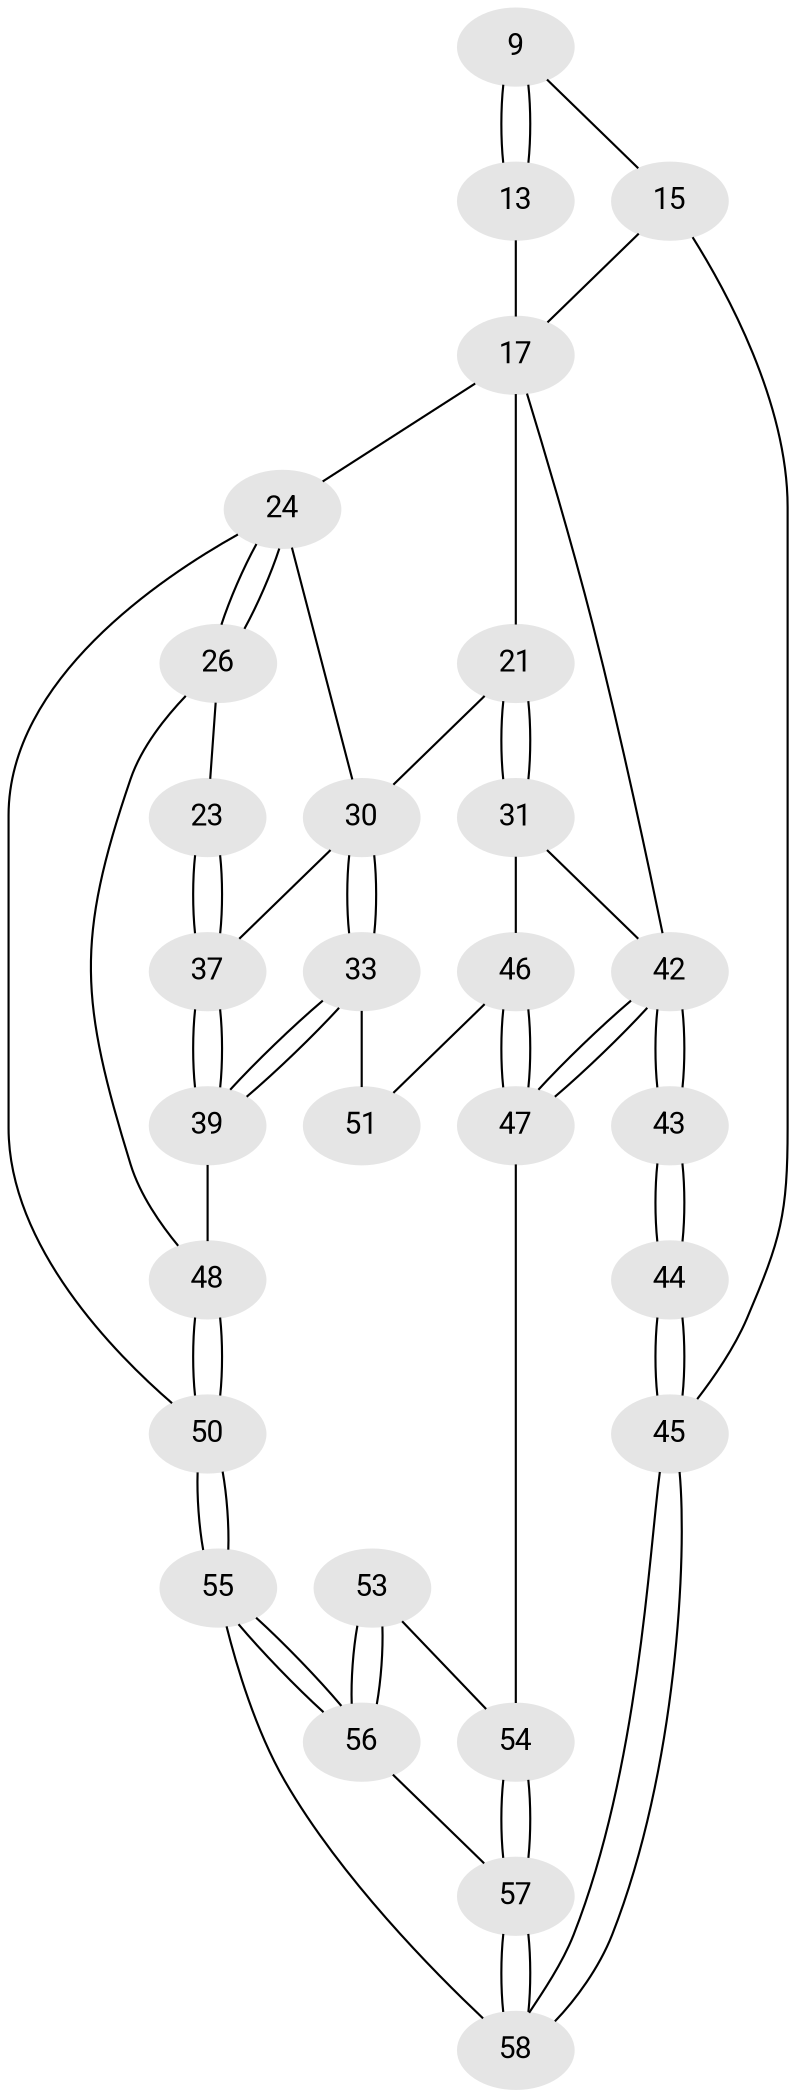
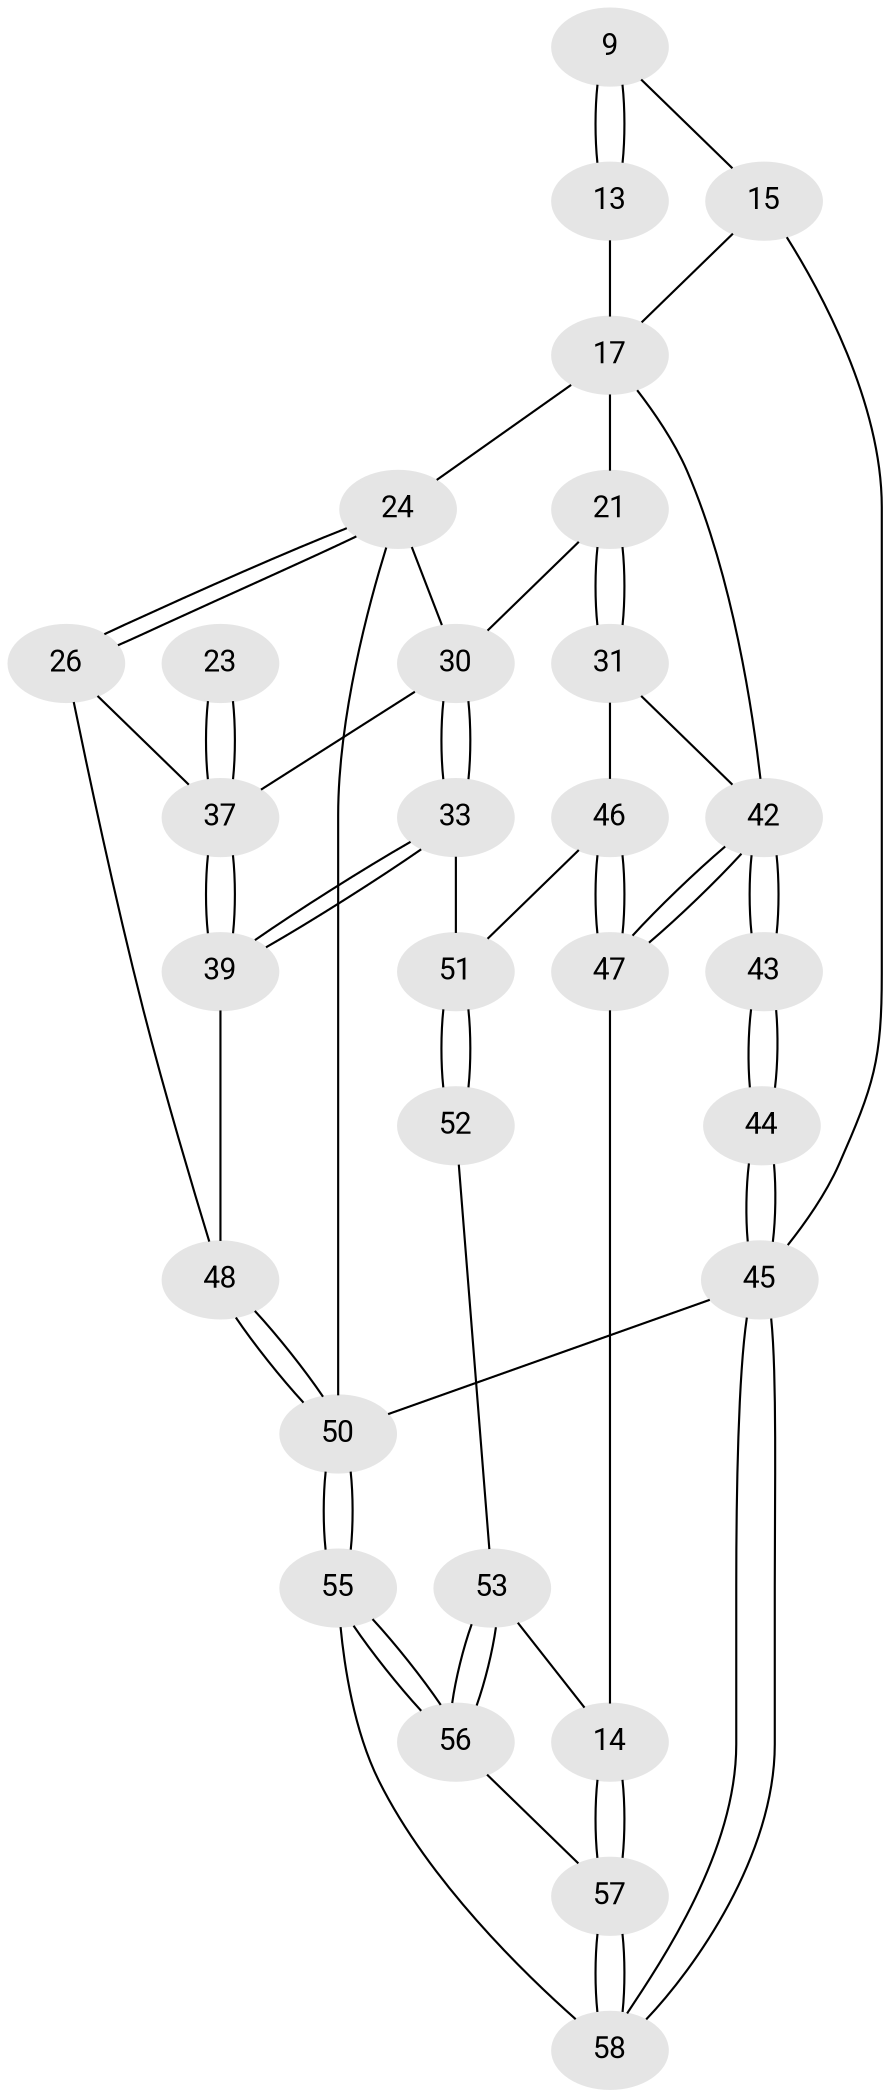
edge "26" -- "23": now "26" -- "37"
node "52": added
edge "45" -- "50": added
node "54": label "54" -> "14"
